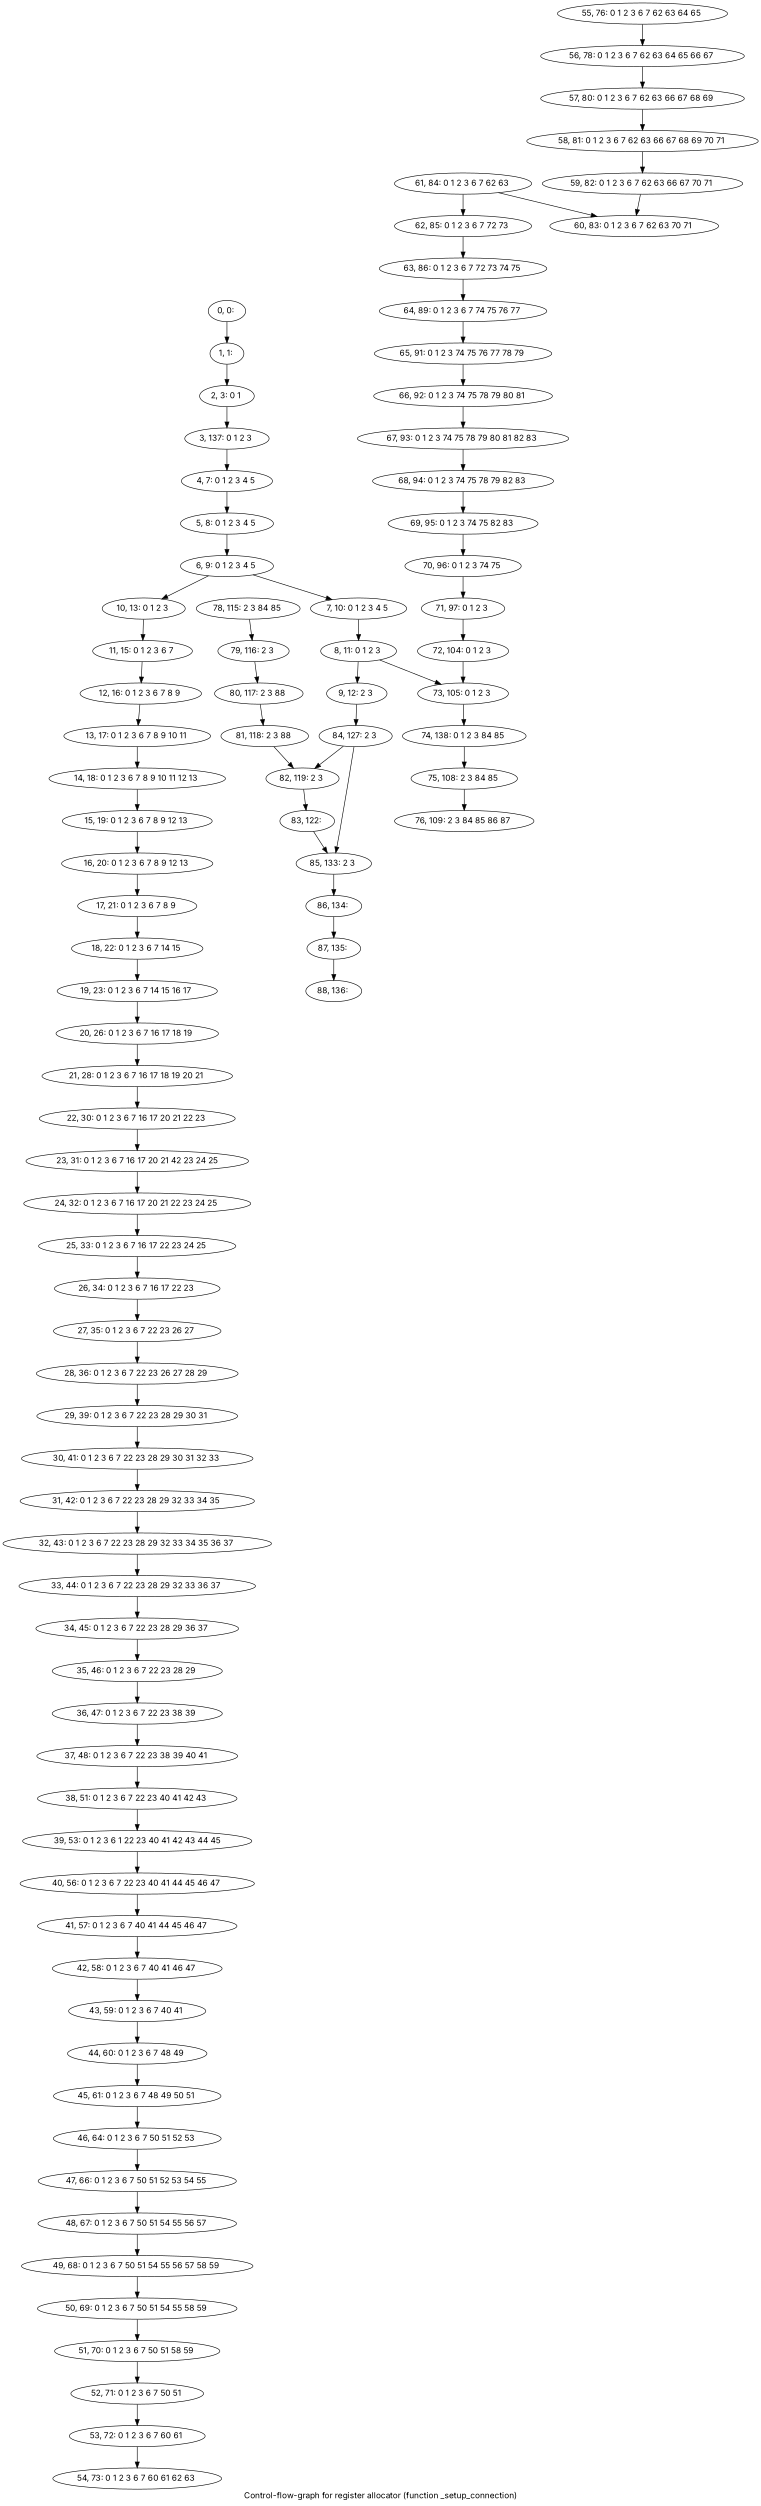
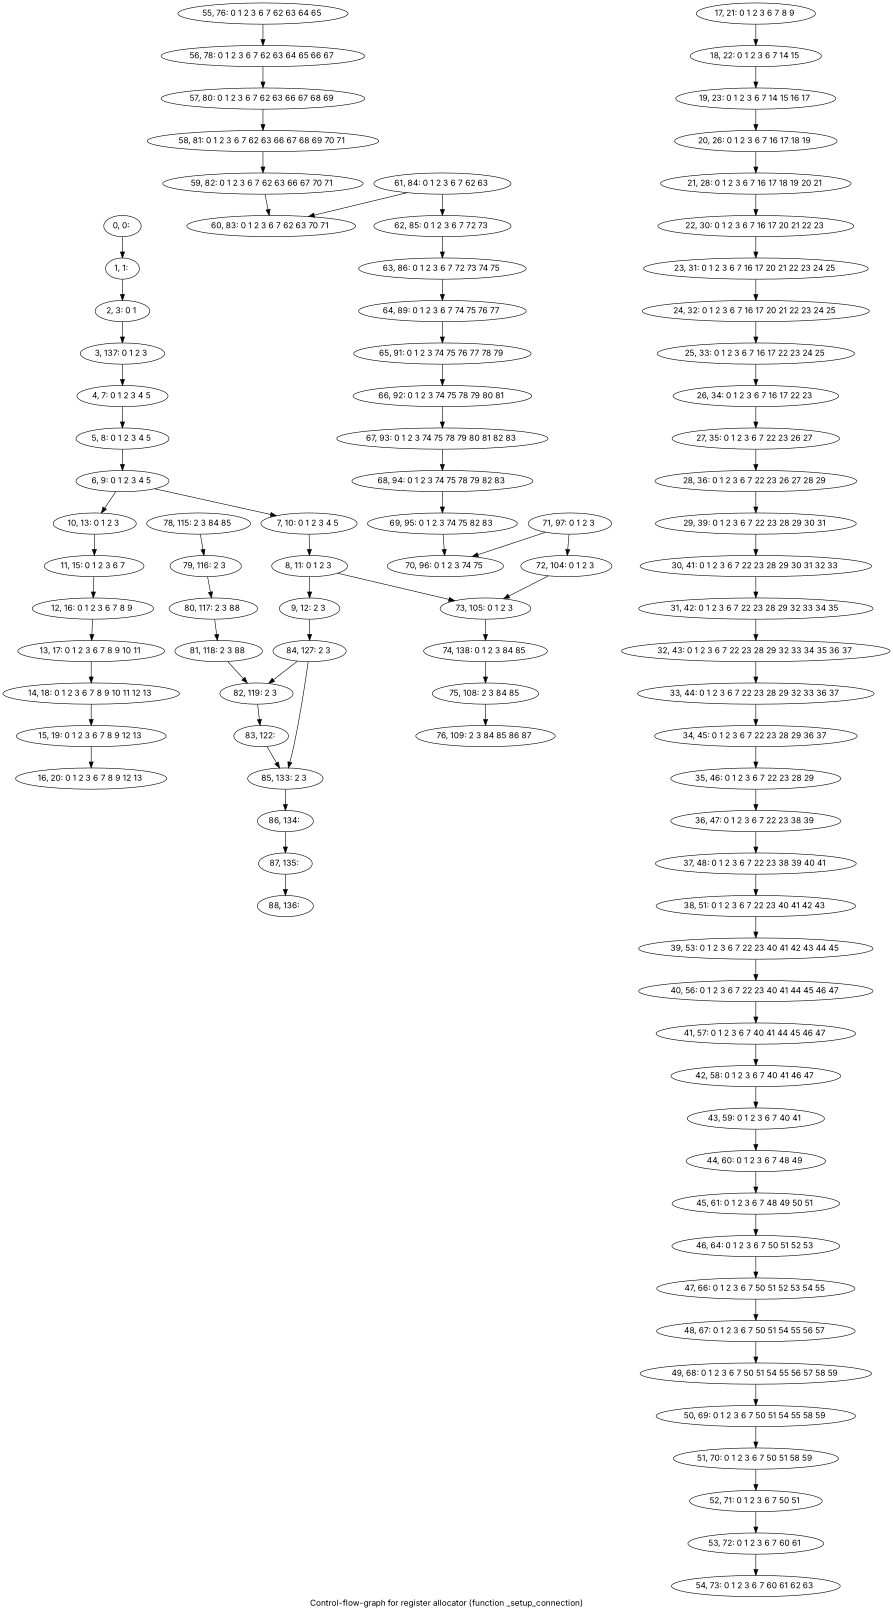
edge "70, 96: 0 1 2 3 74 75" -> "71, 97: 0 1 2 3": reversed
edge "16, 20: 0 1 2 3 6 7 8 9 12 13" -> "17, 21: 0 1 2 3 6 7 8 9": removed
node "23, 31: 0 1 2 3 6 7 16 17 20 21 42 23 24 25": label "23, 31: 0 1 2 3 6 7 16 17 20 21 42 23 24 25" -> "23, 31: 0 1 2 3 6 7 16 17 20 21 22 23 24 25"
node "39, 53: 0 1 2 3 6 1 22 23 40 41 42 43 44 45": label "39, 53: 0 1 2 3 6 1 22 23 40 41 42 43 44 45" -> "39, 53: 0 1 2 3 6 7 22 23 40 41 42 43 44 45"
